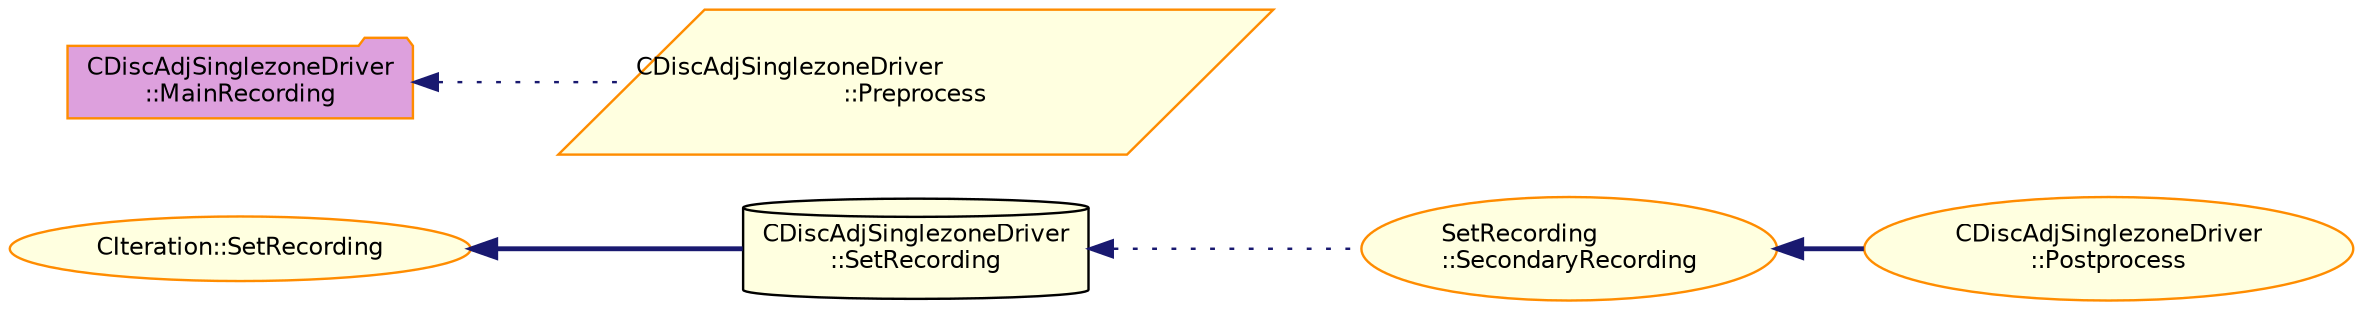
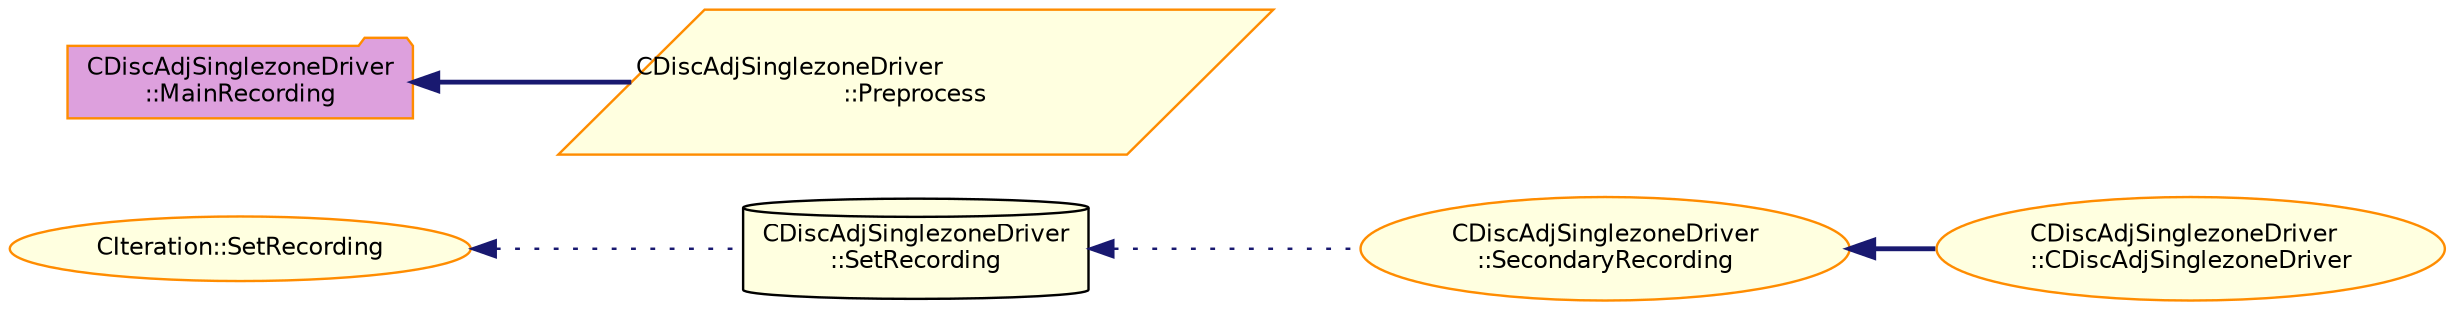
edge "CDiscAdjSinglezoneDriver ::Preprocess" -> "CDiscAdjSinglezoneDriver ::MainRecording": style dotted -> bold
edge "CDiscAdjSinglezoneDriver ::SetRecording" -> "CIteration::SetRecording": style bold -> dotted
node "SetRecording ::SecondaryRecording": label "SetRecording ::SecondaryRecording" -> "CDiscAdjSinglezoneDriver ::SecondaryRecording"
node "CDiscAdjSinglezoneDriver ::Postprocess": label "CDiscAdjSinglezoneDriver ::Postprocess" -> "CDiscAdjSinglezoneDriver ::CDiscAdjSinglezoneDriver"
